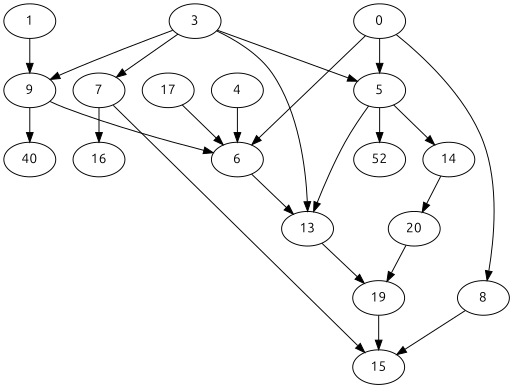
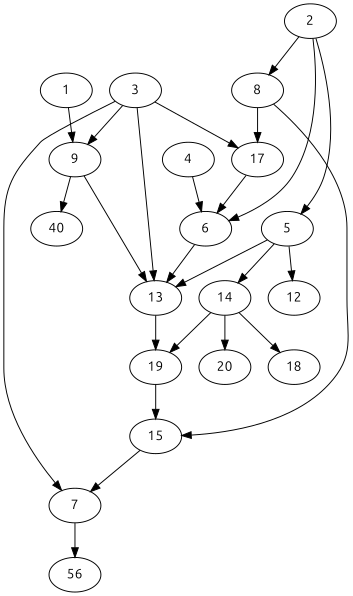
node "0": label "0" -> "2"
edge "3" -> "5": now "3" -> "17"
edge "8" -> "17": added
edge "9" -> "6": now "9" -> "13"
node "16": label "16" -> "56"
node "52": label "52" -> "12"
edge "7" -> "15": reversed
edge "20" -> "19": now "14" -> "19"
node "18": added
